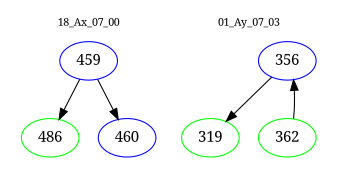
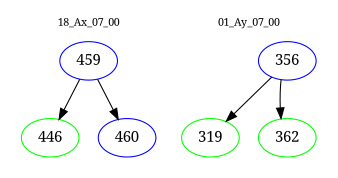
cluster "01_Ay_07_03": label "01_Ay_07_03" -> "01_Ay_07_00"
edge "362" -> "356": reversed
node "486": label "486" -> "446"
